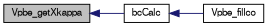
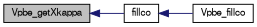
node "bcCalc": label "bcCalc" -> "fillco"
